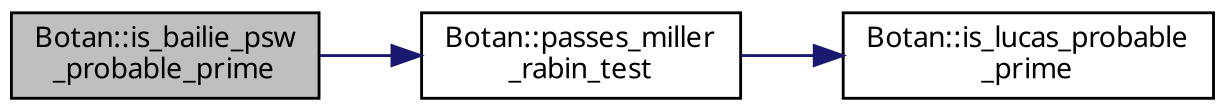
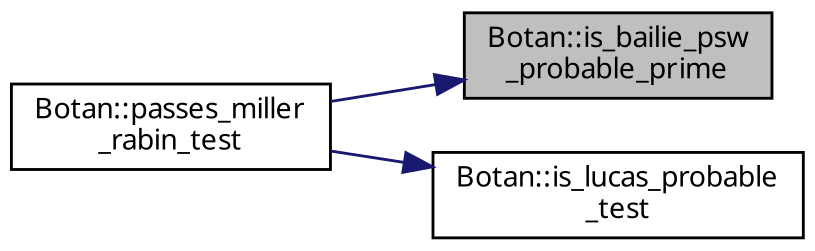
edge "Botan::is_bailie_psw _probable_prime" -> "Botan::passes_miller _rabin_test": reversed
node "Botan::is_lucas_probable _prime": label "Botan::is_lucas_probable _prime" -> "Botan::is_lucas_probable _test"
